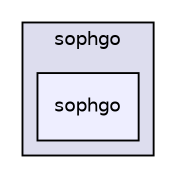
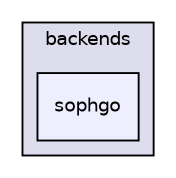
cluster "sophgo": label "sophgo" -> "backends"
